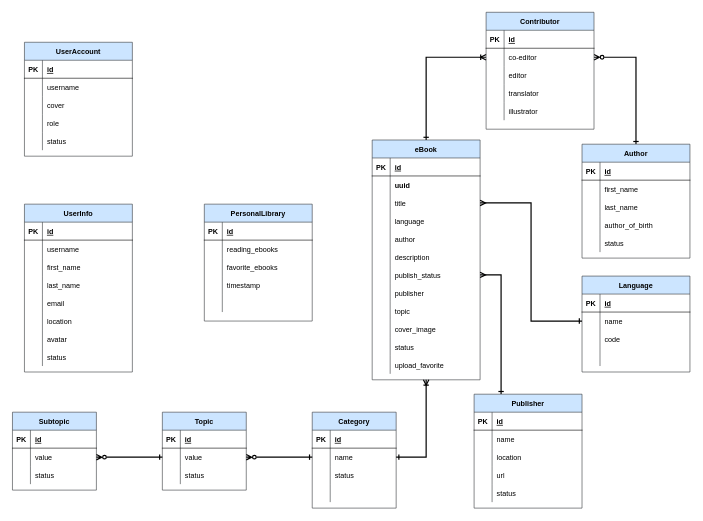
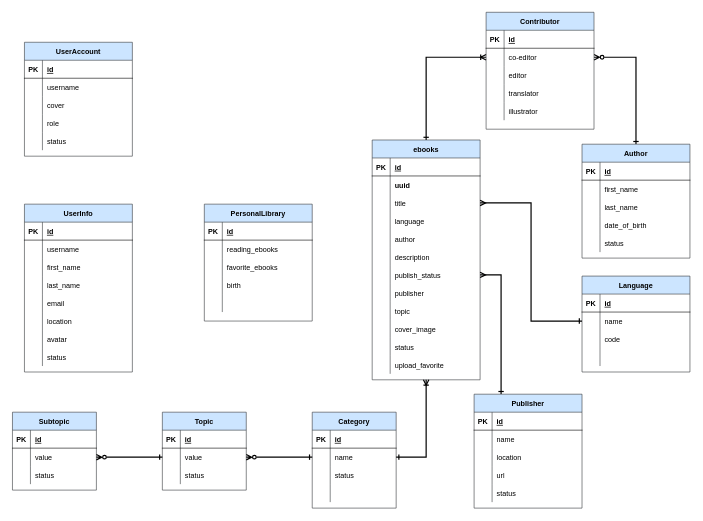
node "eBook": label "eBook" -> "ebooks"
node "author_of_birth": label "author_of_birth" -> "date_of_birth"
node "timestamp": label "timestamp" -> "birth"
